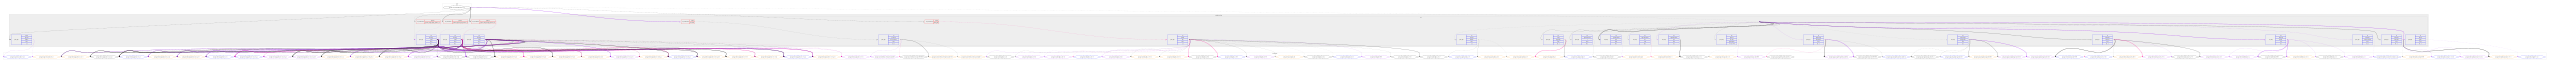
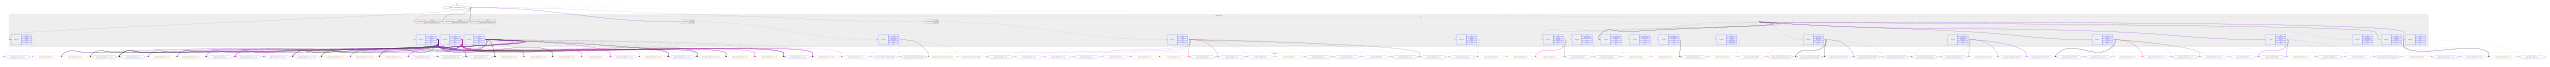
node "portage://app-portage/elt-patches-20240824": added
